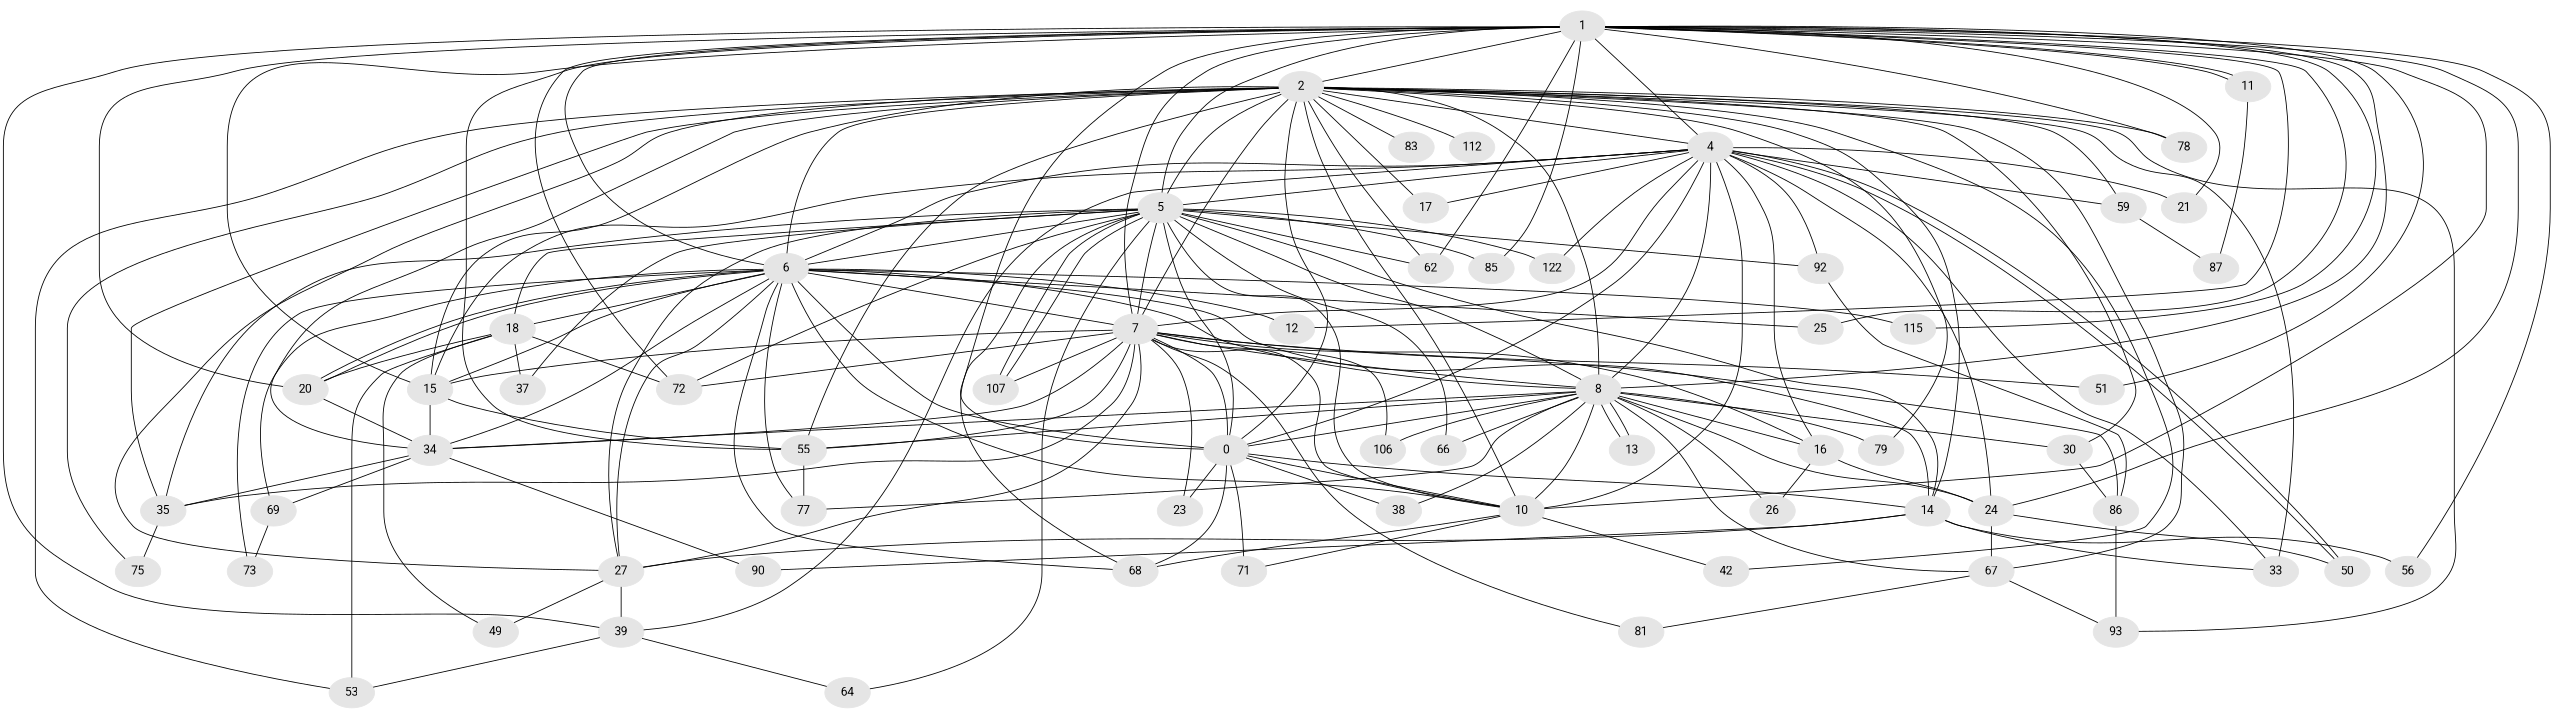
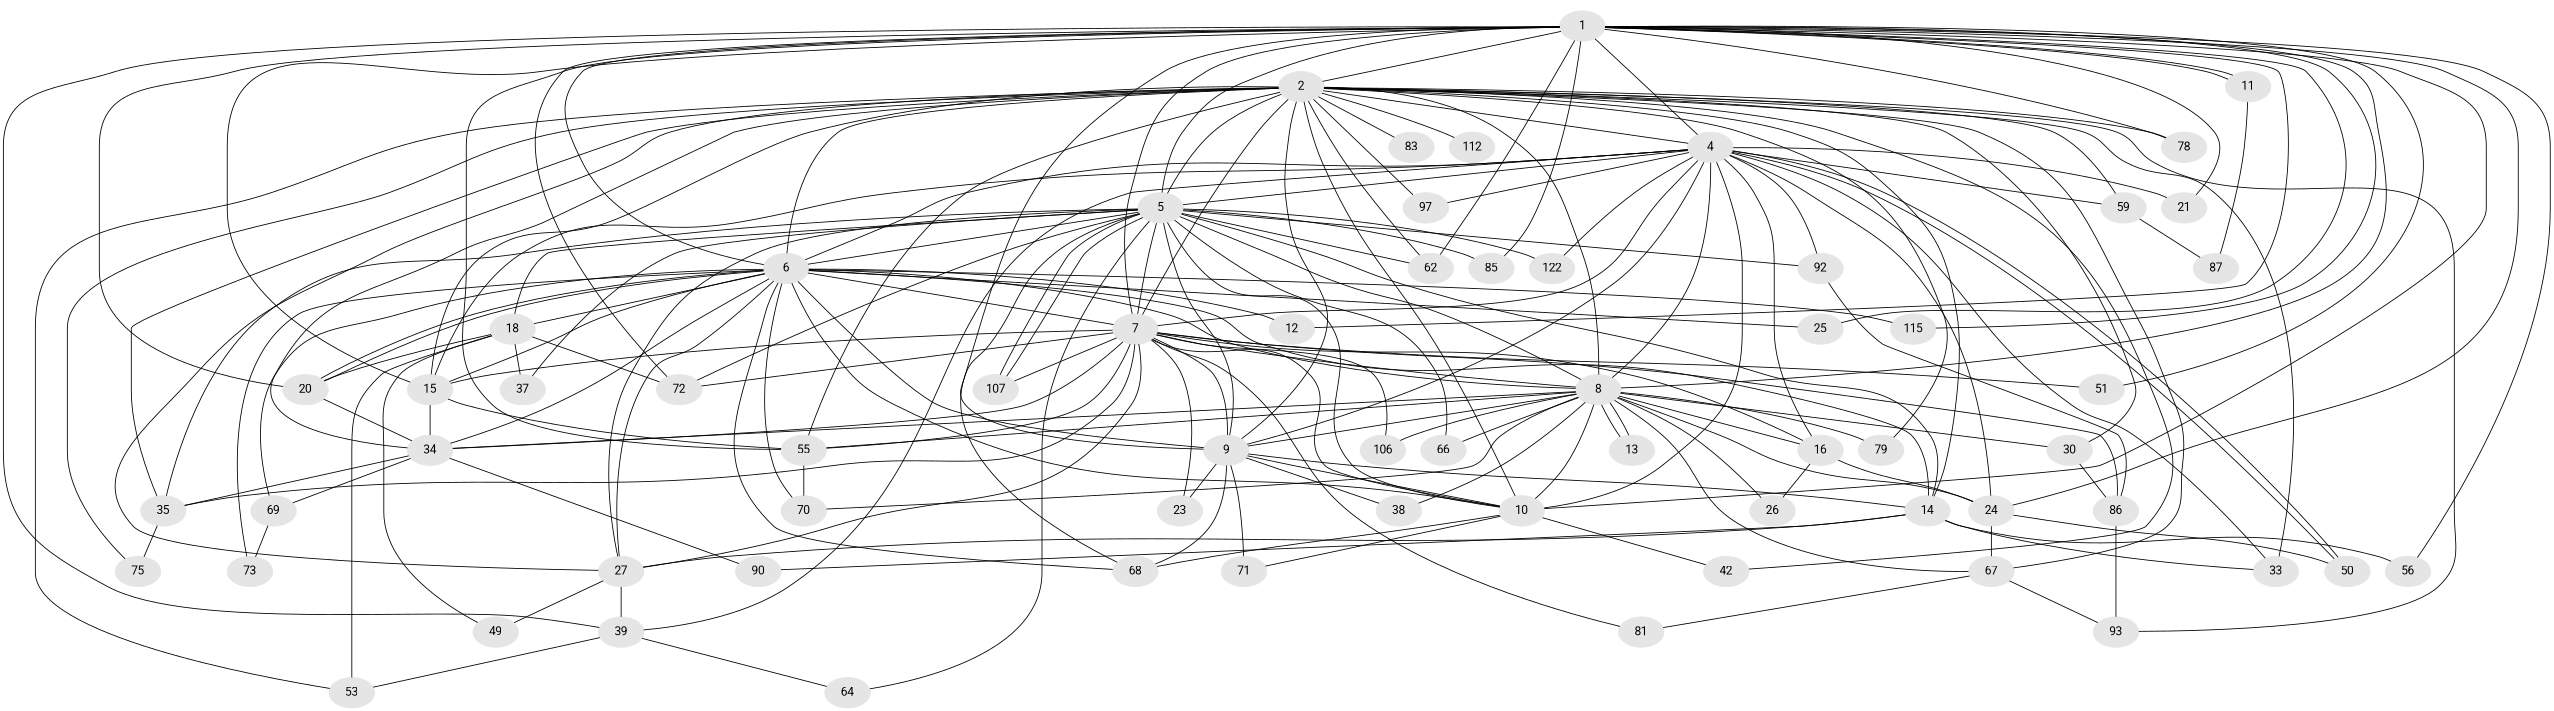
node "17": label "17" -> "97"
node "0": label "0" -> "9"
node "77": label "77" -> "70"
